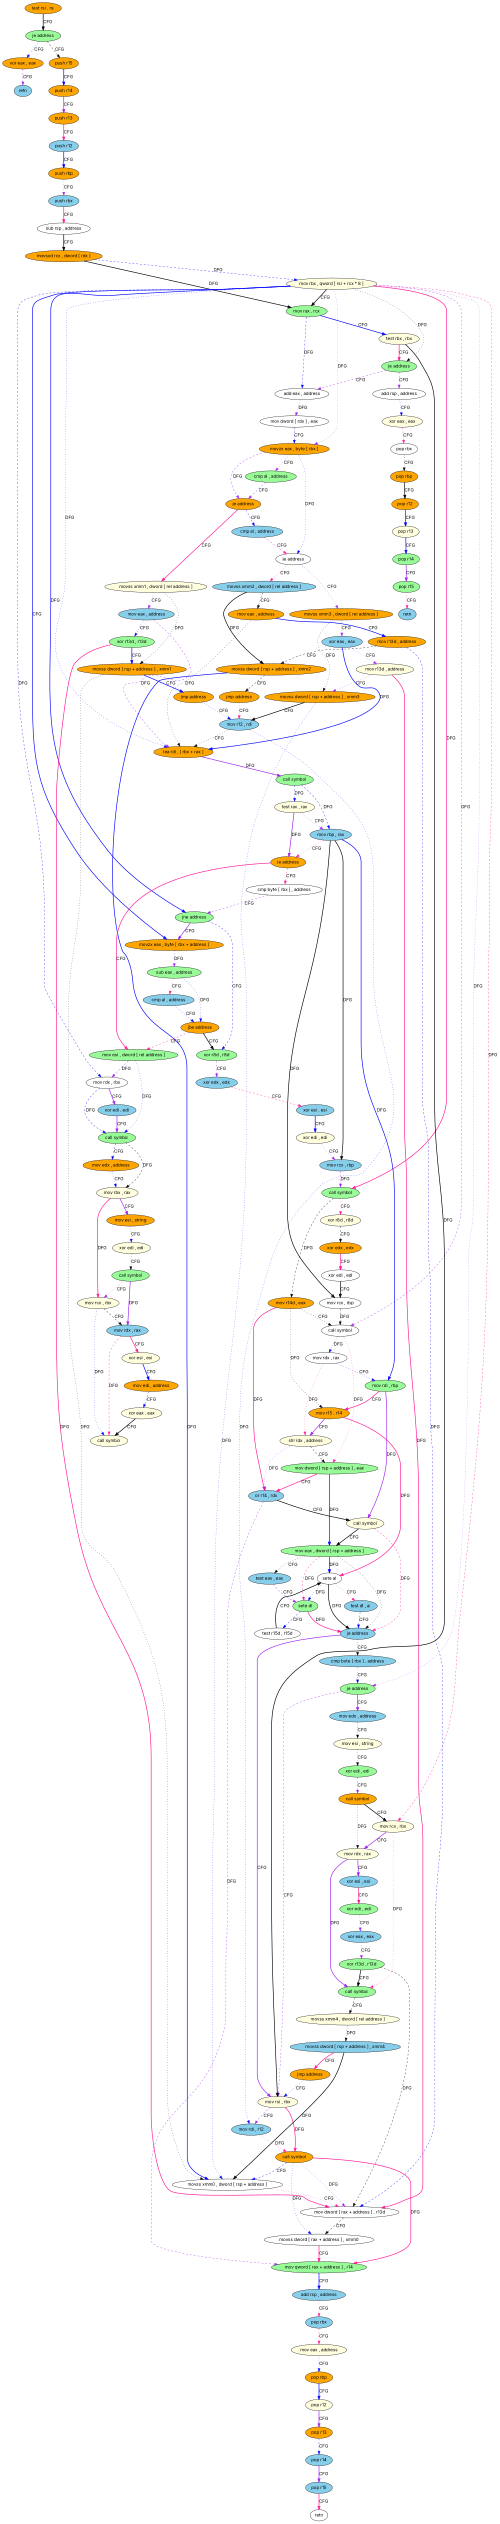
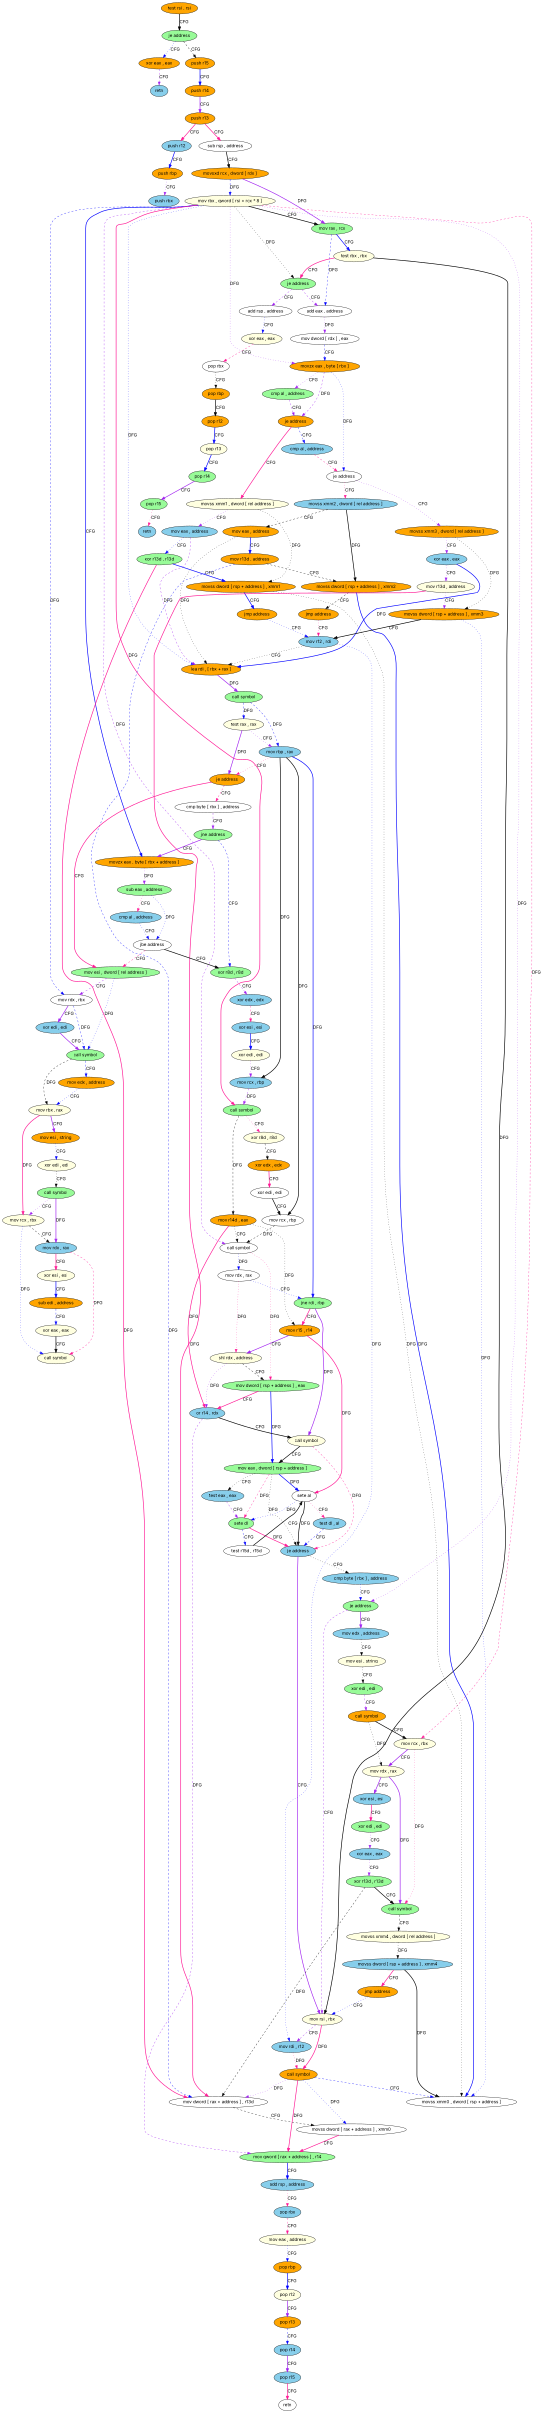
edge "push rbx" -> "sub rsp , address": now "push r13" -> "sub rsp , address"
edge "movsxd rcx , dword [ rdx ]" -> "mov rax , rcx": color black -> purple
edge "mov rbx , qword [ rsi + rcx * 8 ]" -> "jne address": removed, label "DFG"
node "jbe address": fillcolor orange -> white
edge "mov esi , dword [ rel address ]" -> "mov rdx , rbx": label "DFG" -> "CFG"
node "mov edi , address": label "mov edi , address" -> "sub edi , address"
node "mov rdi , rbp": label "mov rdi , rbp" -> "jne rdi , rbp"
edge "movss xmm0 , dword [ rsp + address ]" -> "mov dword [ rax + address ] , r13d": removed, label "CFG"
